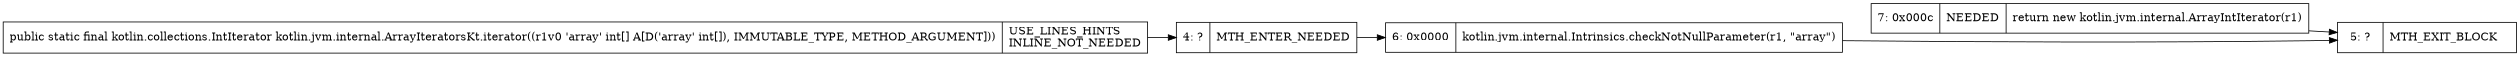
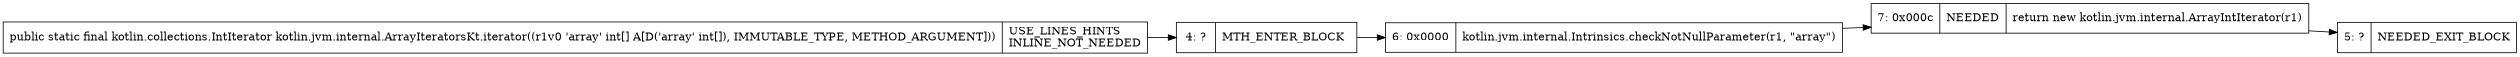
node "4: ?": text "MTH_ENTER_NEEDED" -> "MTH_ENTER_BLOCK"
node "5: ?": text "MTH_EXIT_BLOCK" -> "NEEDED_EXIT_BLOCK"
edge "6: 0x0000" -> "5: ?": now "6: 0x0000" -> "7: 0x000c"
